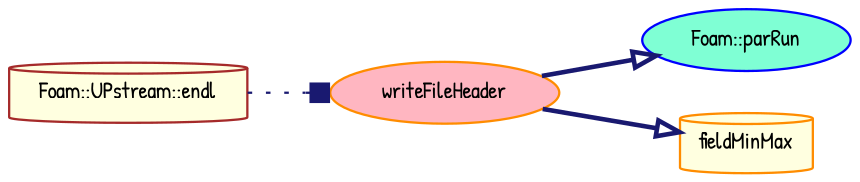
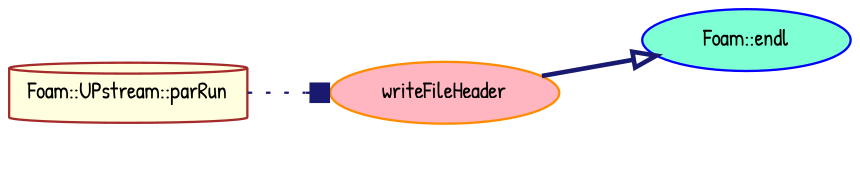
node "Foam::parRun": label "Foam::parRun" -> "Foam::endl"
node "Foam::UPstream::endl": label "Foam::UPstream::endl" -> "Foam::UPstream::parRun"
node "fieldMinMax": removed
